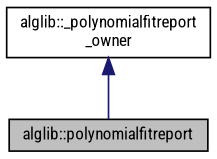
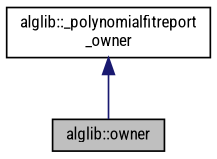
node "alglib::polynomialfitreport": label "alglib::polynomialfitreport" -> "alglib::owner"
